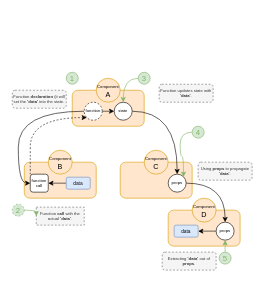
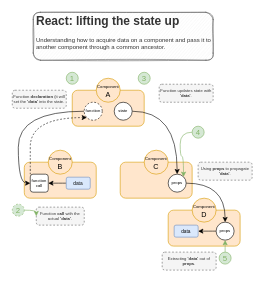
node "React: lifting the state upUnderstanding how to acquire data on a component and pass it to another component through a common ancestor.": added
edge "3" -> "state": removed
edge "function" -> "state": removed
node "Function call with the actual 'data'.": shape rectangle -> rounded rectangle
